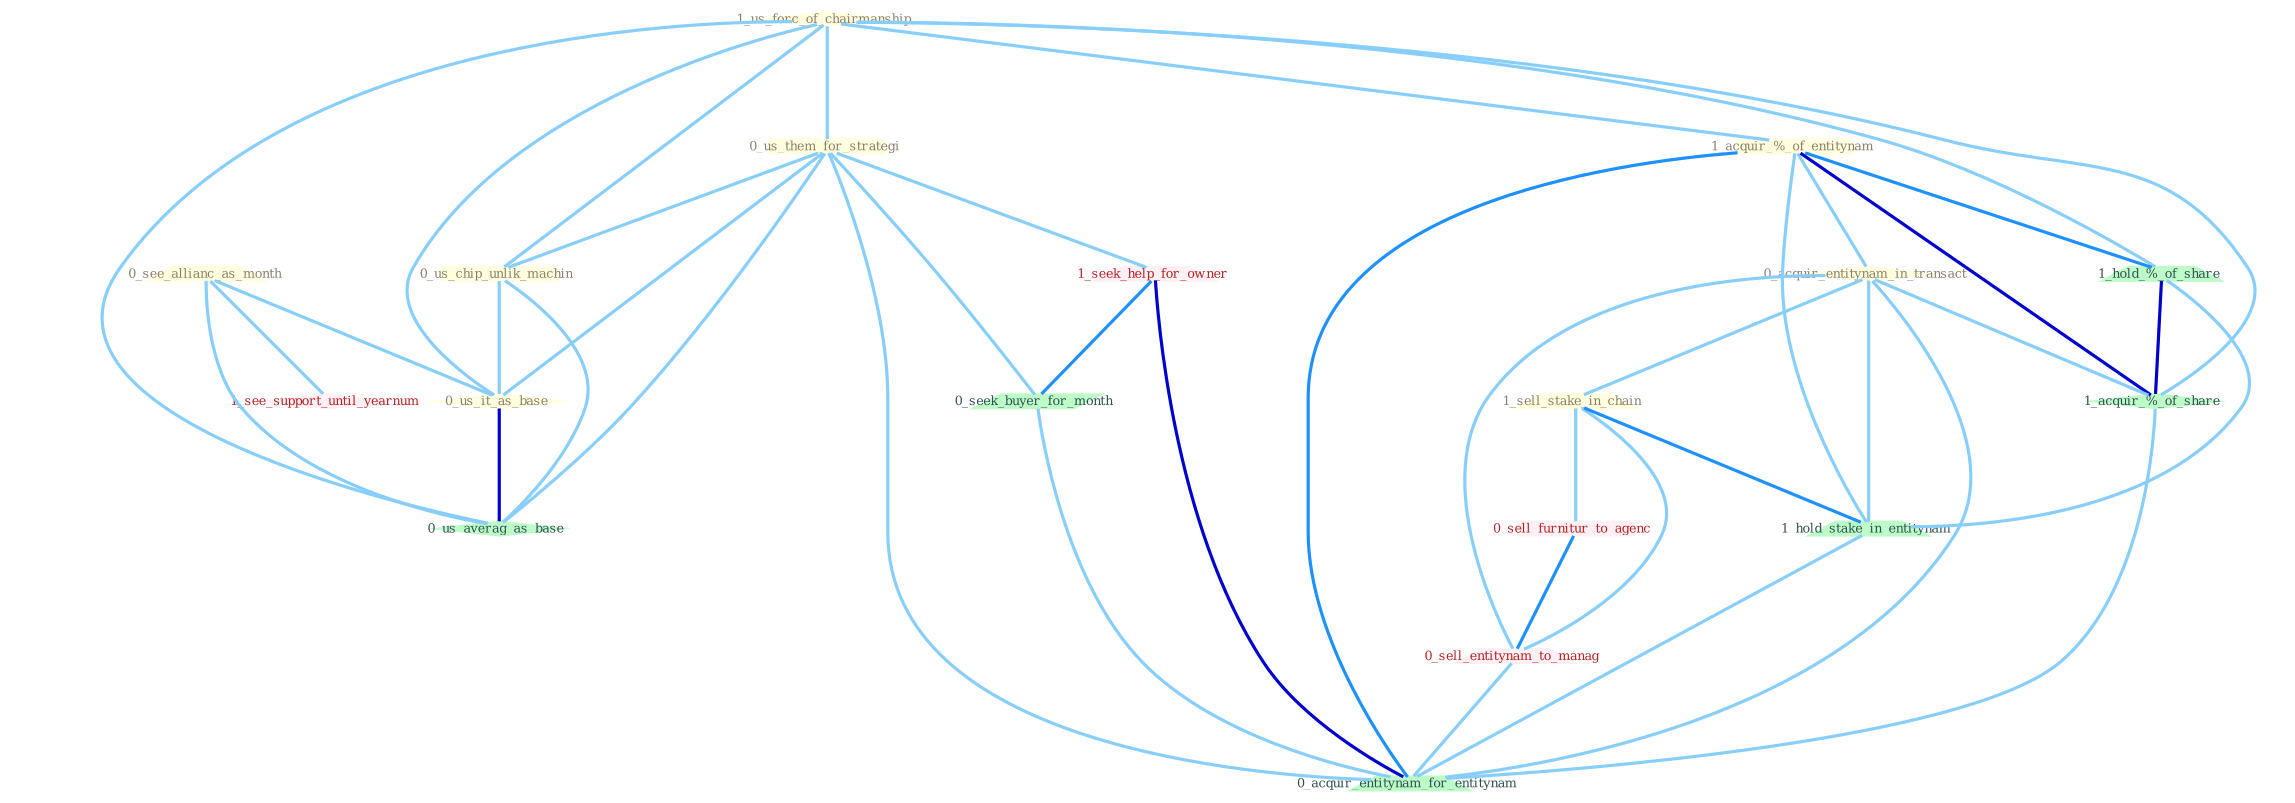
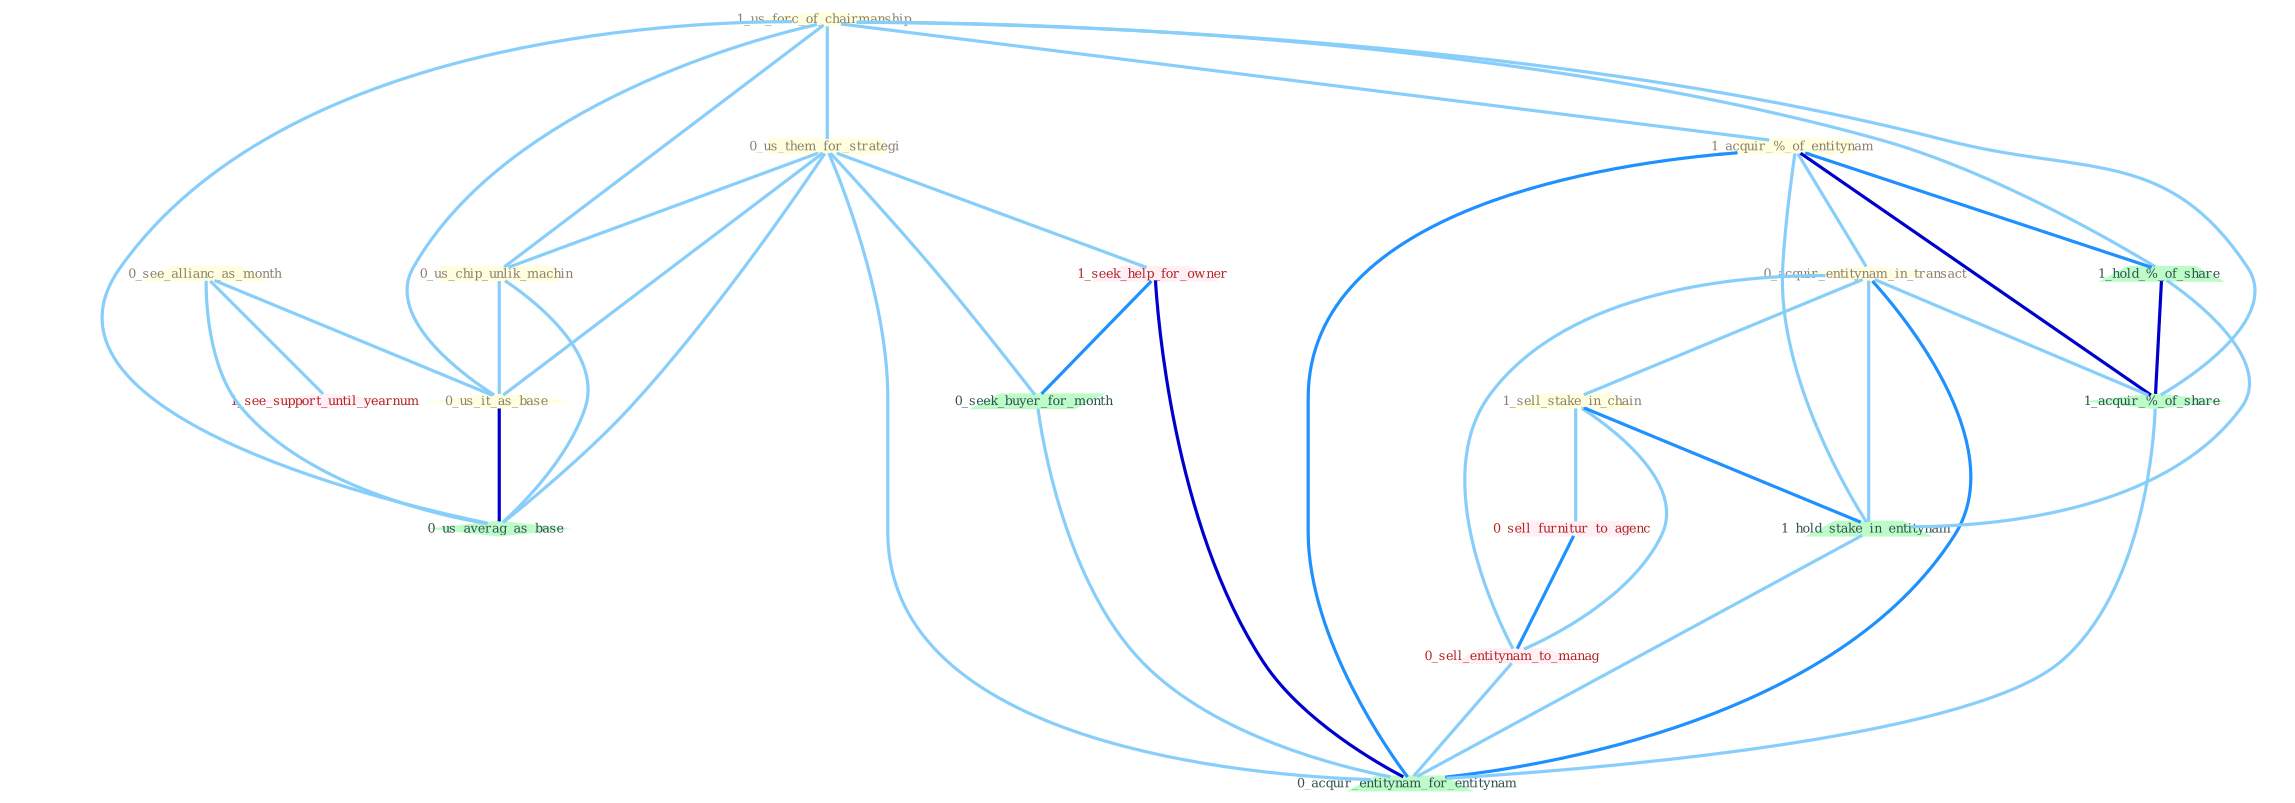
edge "0_acquir_entitynam_in_transact" -- "0_acquir_entitynam_for_entitynam": color #87cefa -> #1e90ff
